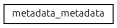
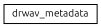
node "metadata_metadata": label "metadata_metadata" -> "drwav_metadata"
